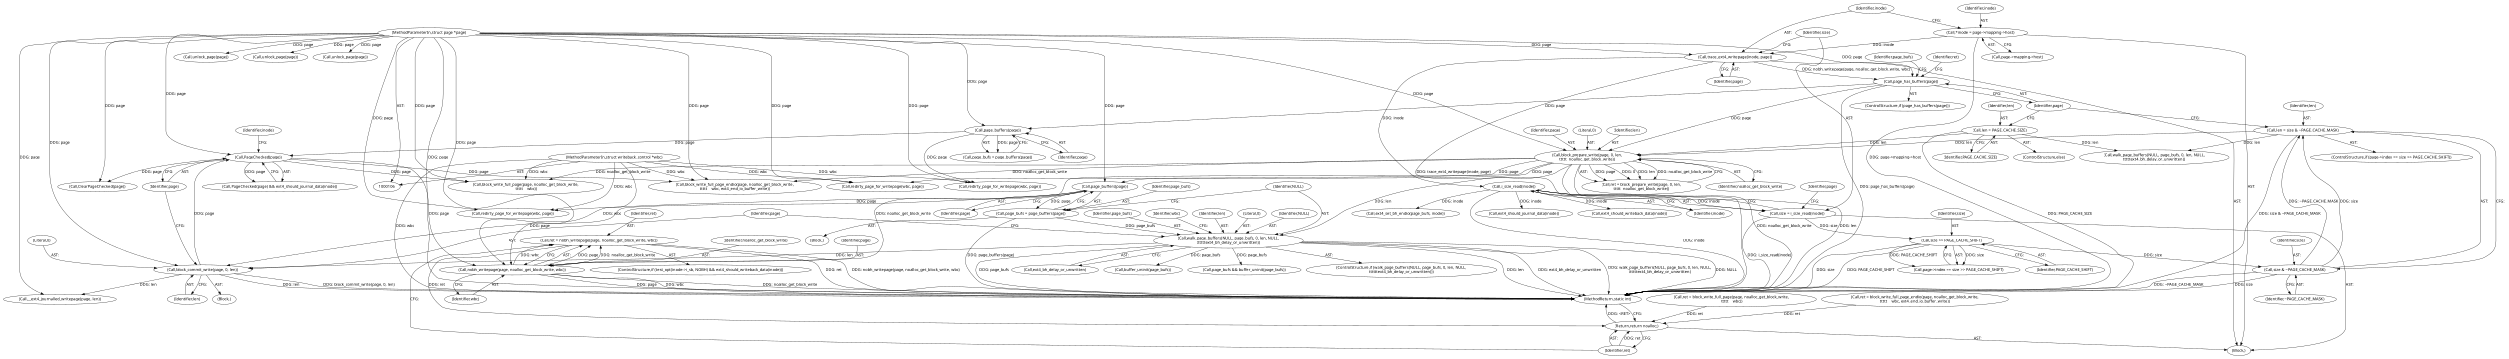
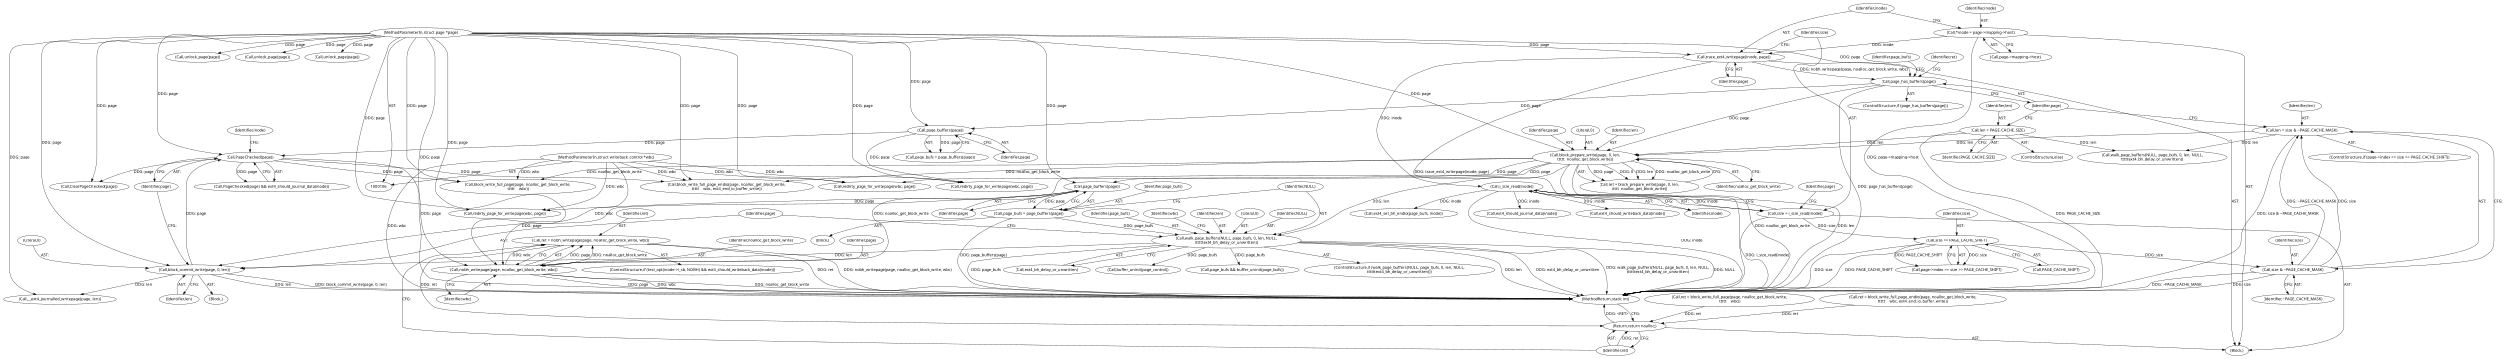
node "(Call,buffer_uninit(page_bufs))": label "(Call,buffer_uninit(page_bufs))" -> "(Call,buffer_uninit(page_control))"
node "(Identifier,PAGE_CACHE_SHIFT)": label "(Identifier,PAGE_CACHE_SHIFT)" -> "(Call,PAGE_CACHE_SHIFT)"
